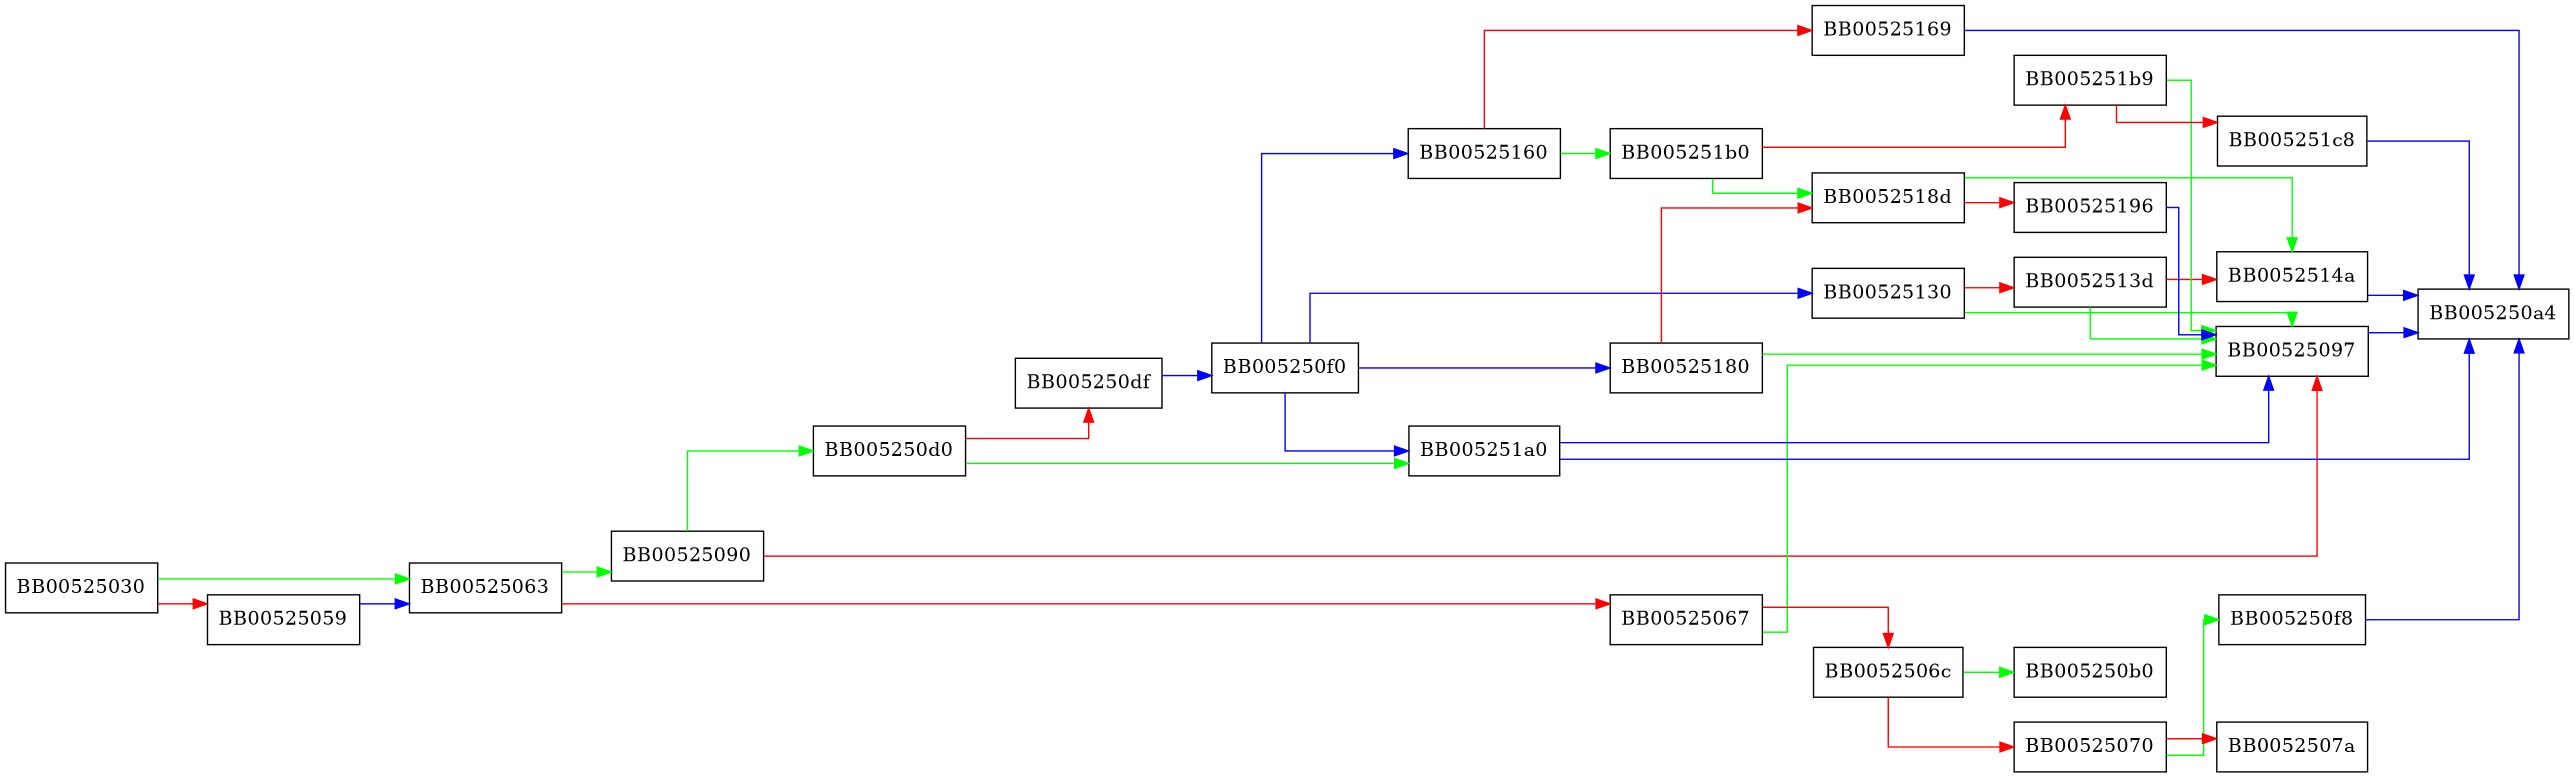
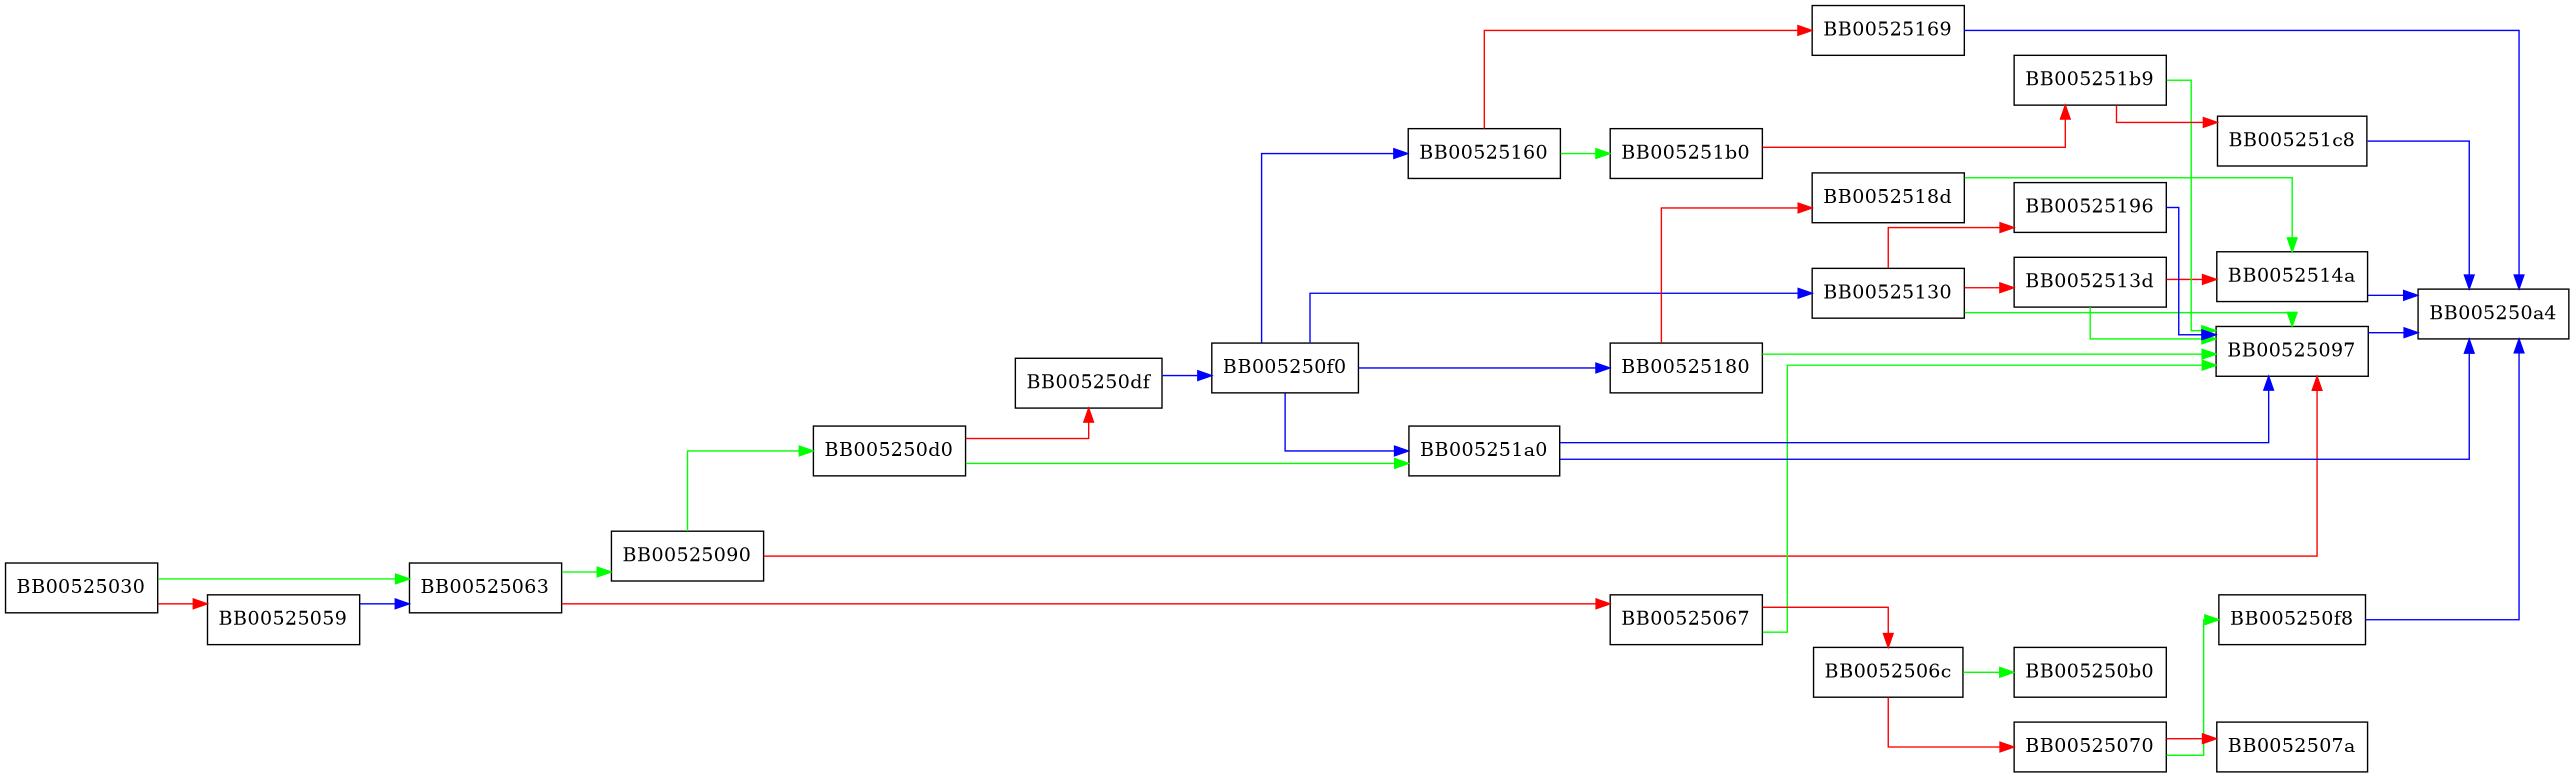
edge "BB005251b0" -> "BB0052518d": removed
edge "BB0052518d" -> "BB00525196": now "BB00525130" -> "BB00525196"
